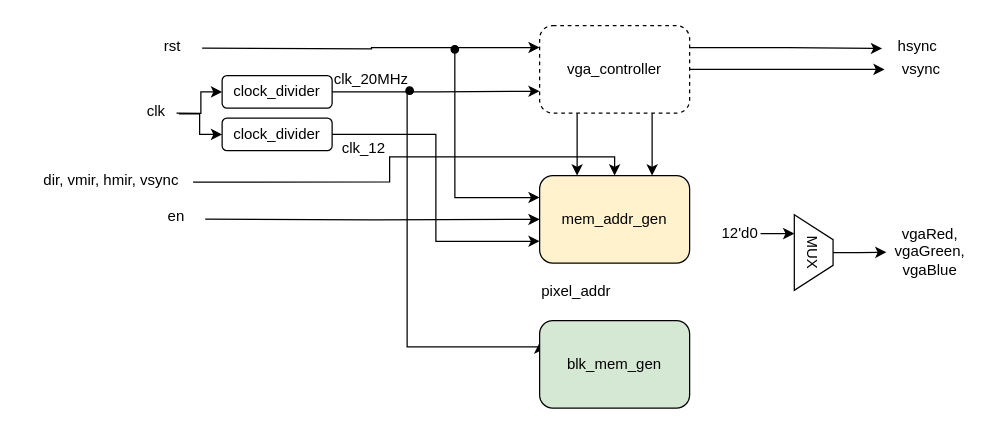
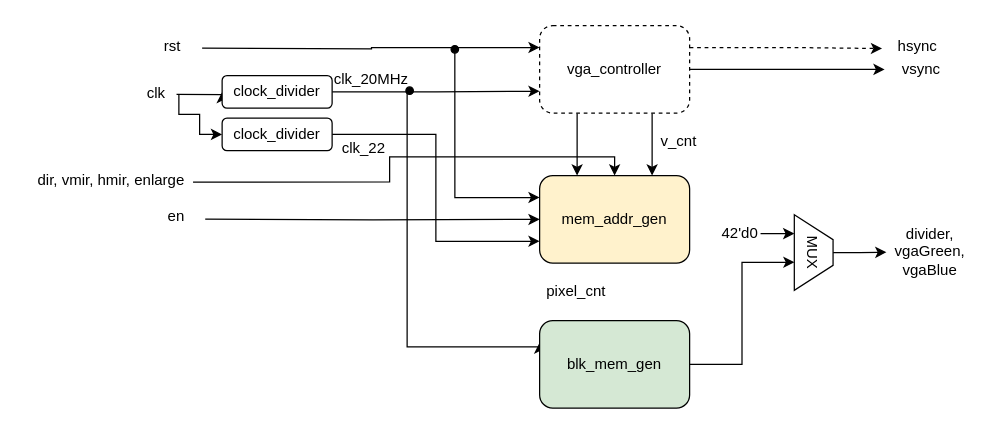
edge "vga_controller" -> "hsync": style solid -> dashed
node "clk": moved (155, 112) -> (155, 93)
node "v_cnt": added
node "clk_12": label "clk_12" -> "clk_22"
node "dir, vmir, hmir, vsync": label "dir, vmir, hmir, vsync" -> "dir, vmir, hmir, enlarge"
node "12'd0": label "12'd0" -> "42'd0"
node "vgaRed, vgaGreen, vgaBlue": label "vgaRed, vgaGreen, vgaBlue" -> "divider, vgaGreen, vgaBlue"
node "pixel_addr": label "pixel_addr" -> "pixel_cnt"
edge "blk_mem_gen" -> "MUX": added
